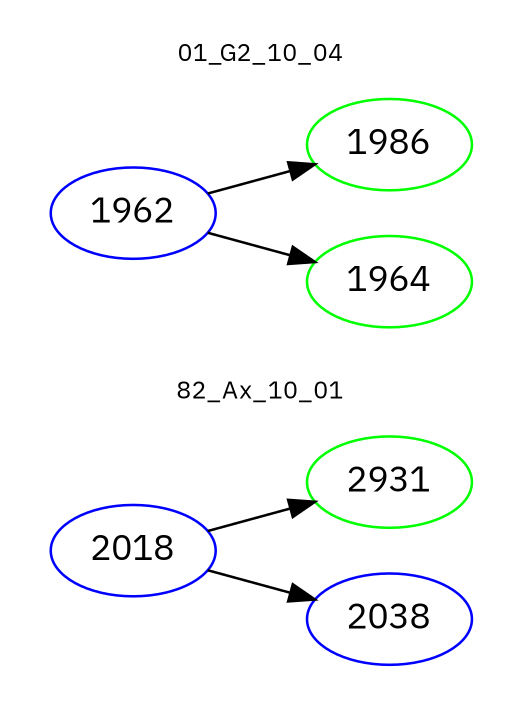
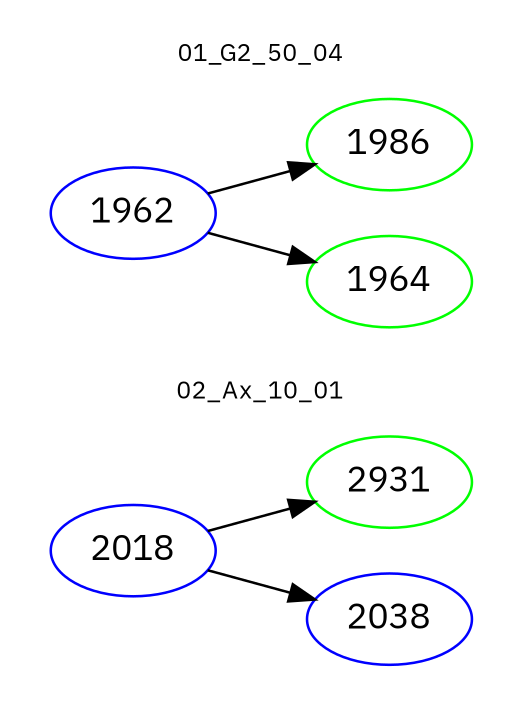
cluster "01_G2_10_04": label "01_G2_10_04" -> "01_G2_50_04"
cluster "82_Ax_10_01": label "82_Ax_10_01" -> "02_Ax_10_01"
